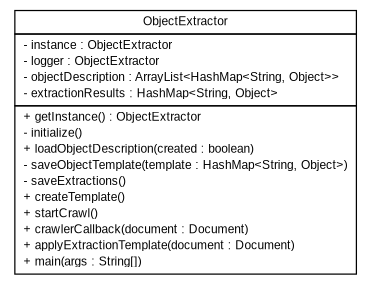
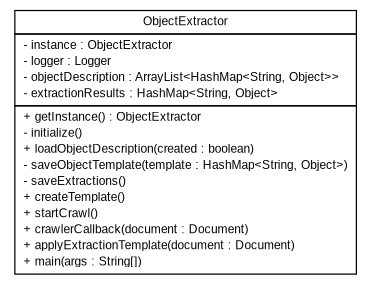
node "ObjectExtractor": text "- logger : ObjectExtractor" -> "- logger : Logger"
